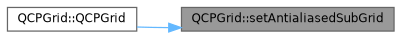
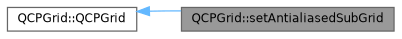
edge "QCPGrid::QCPGrid" -> "QCPGrid::setAntialiasedSubGrid": reversed
